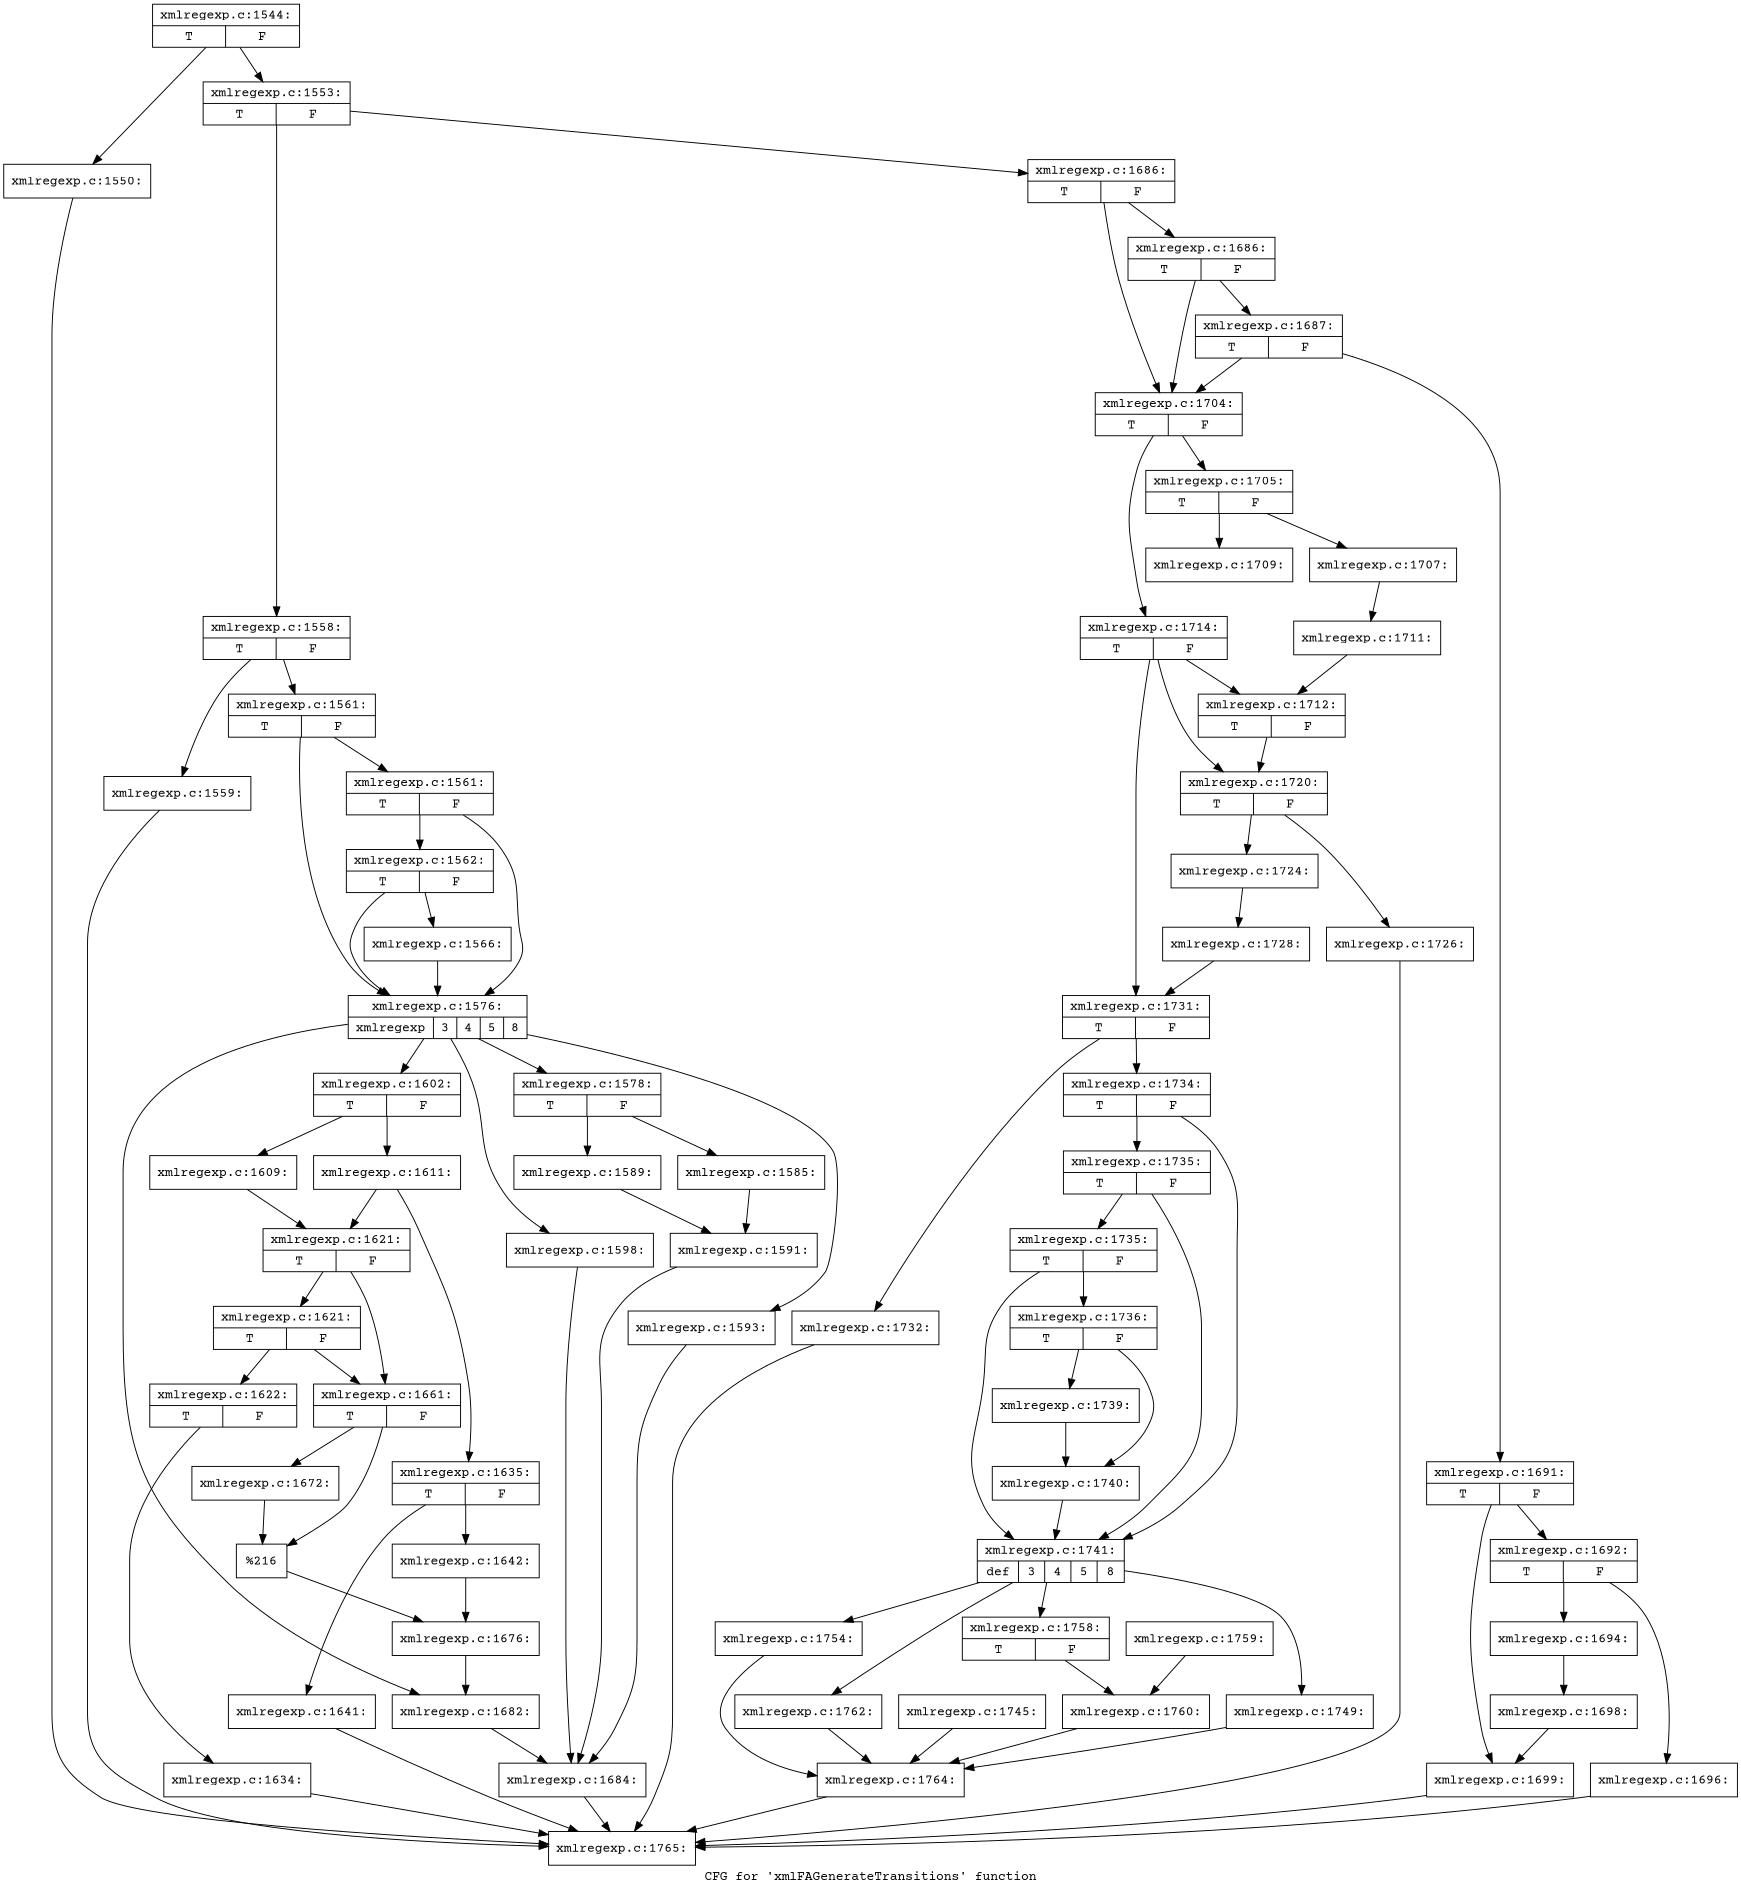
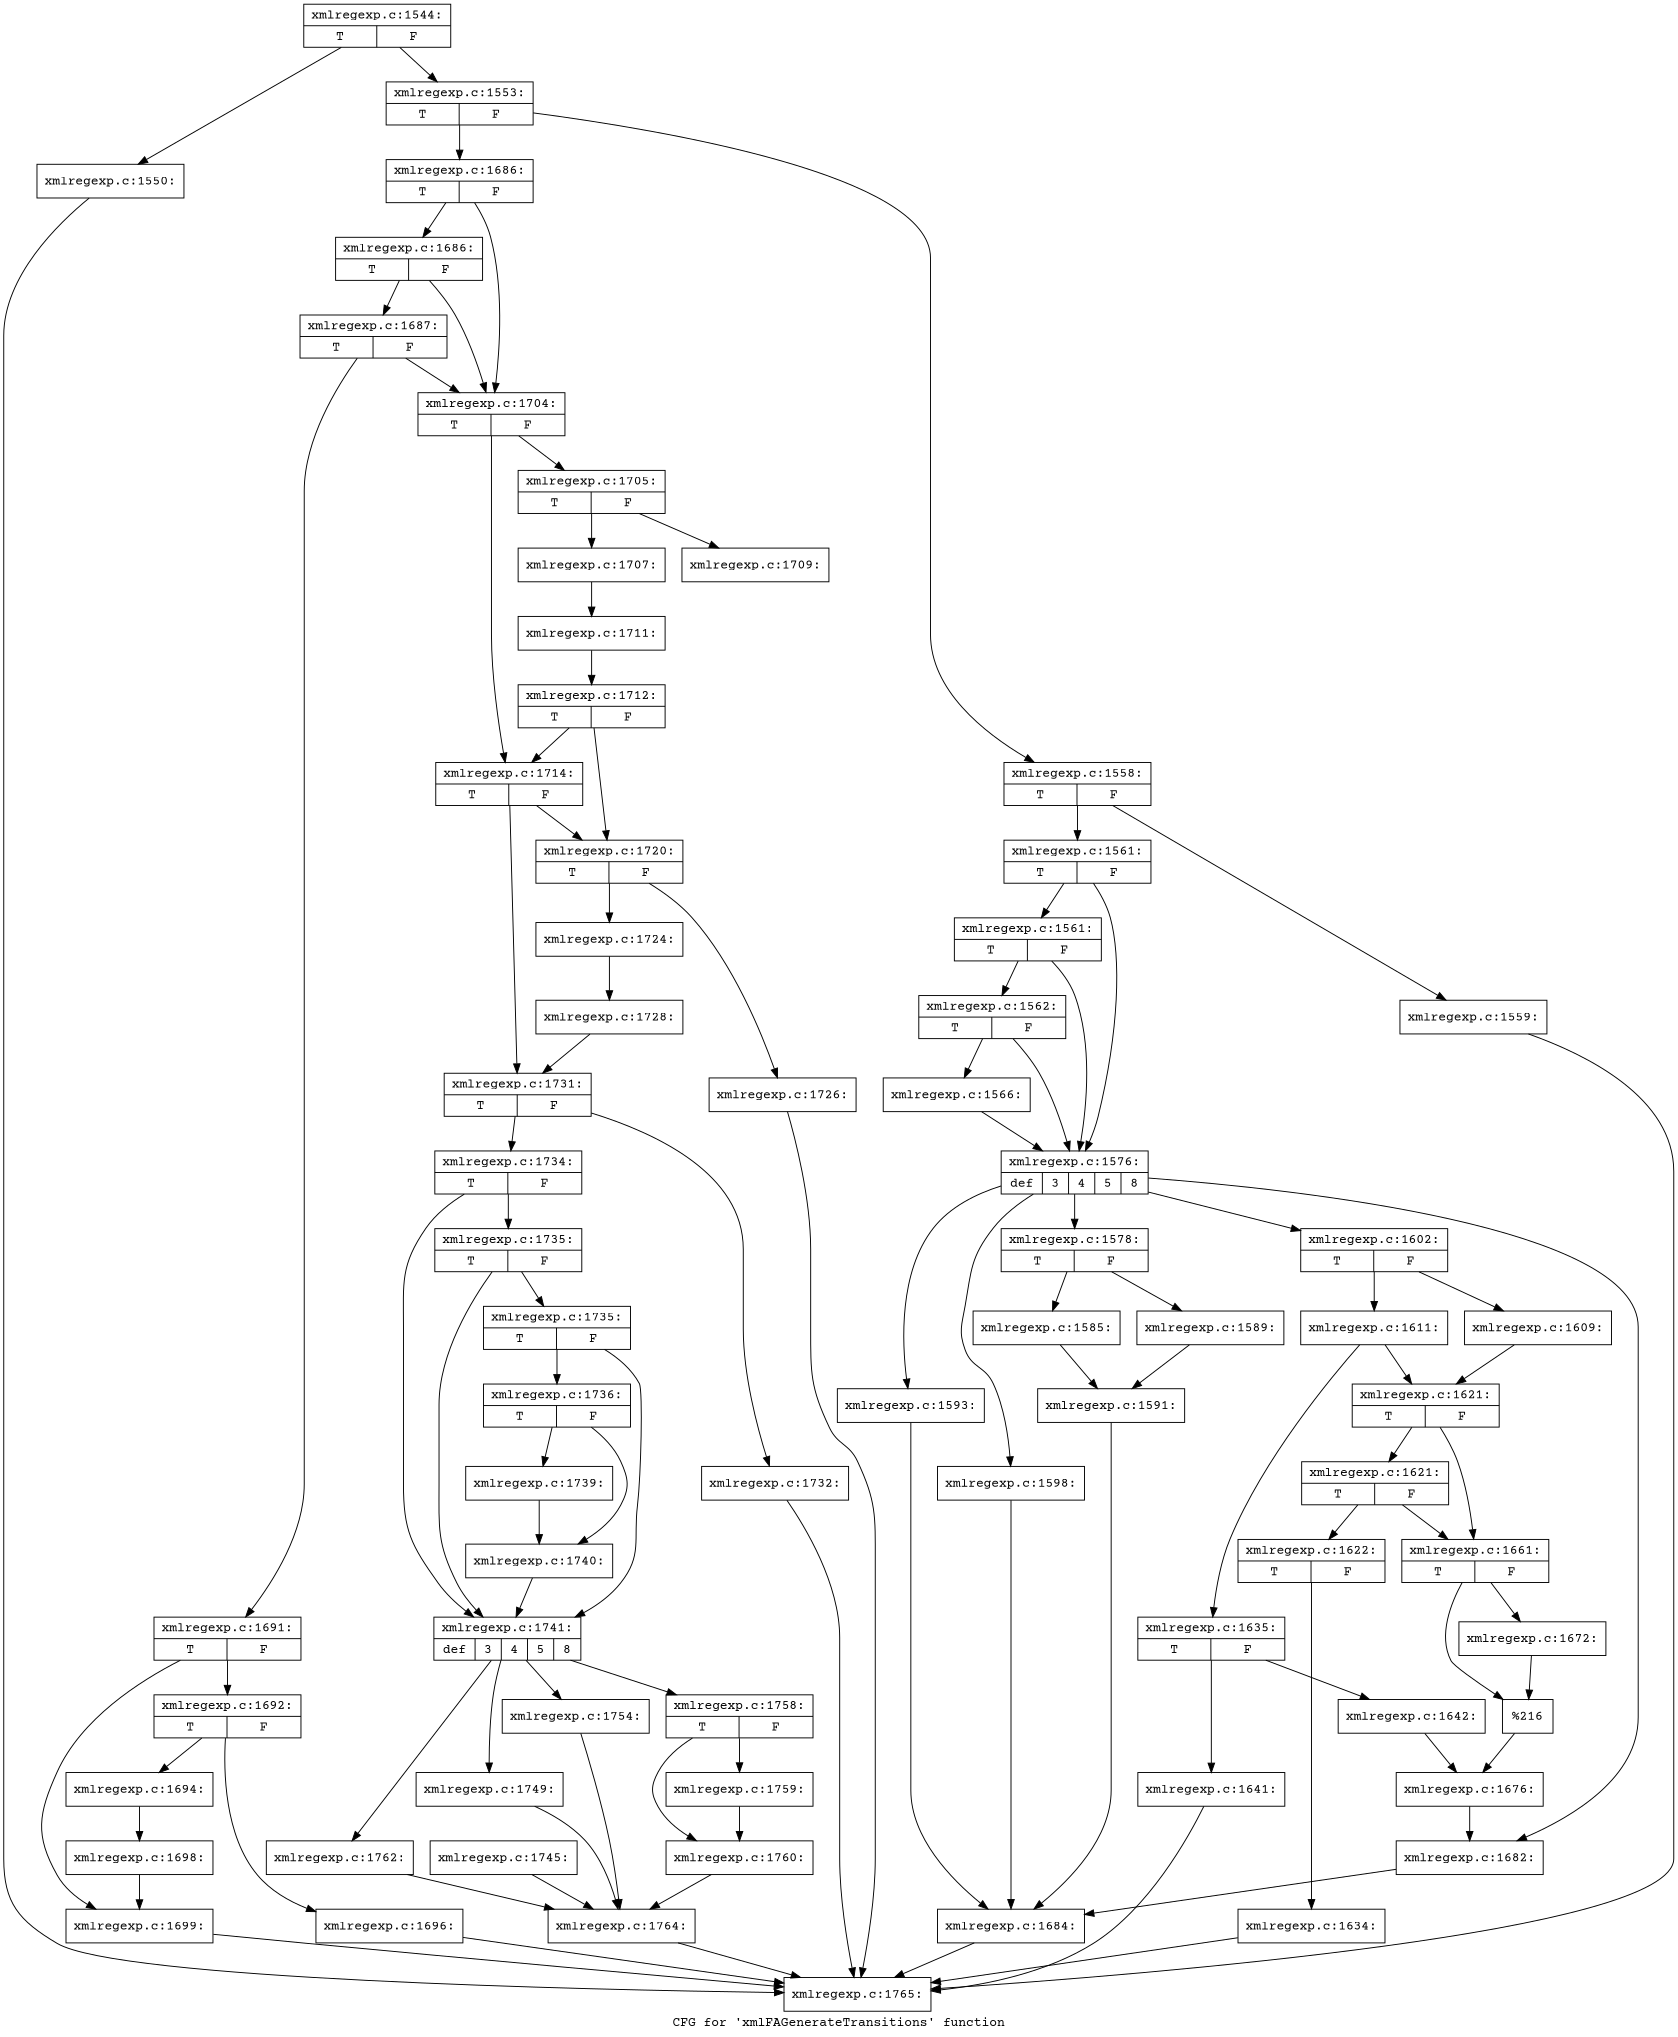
edge "xmlregexp.c:1714:" -> "xmlregexp.c:1712:": reversed
node "xmlregexp.c:1576:": text "xmlregexp" -> "def"
edge "xmlregexp.c:1758:" -> "xmlregexp.c:1759:": added
